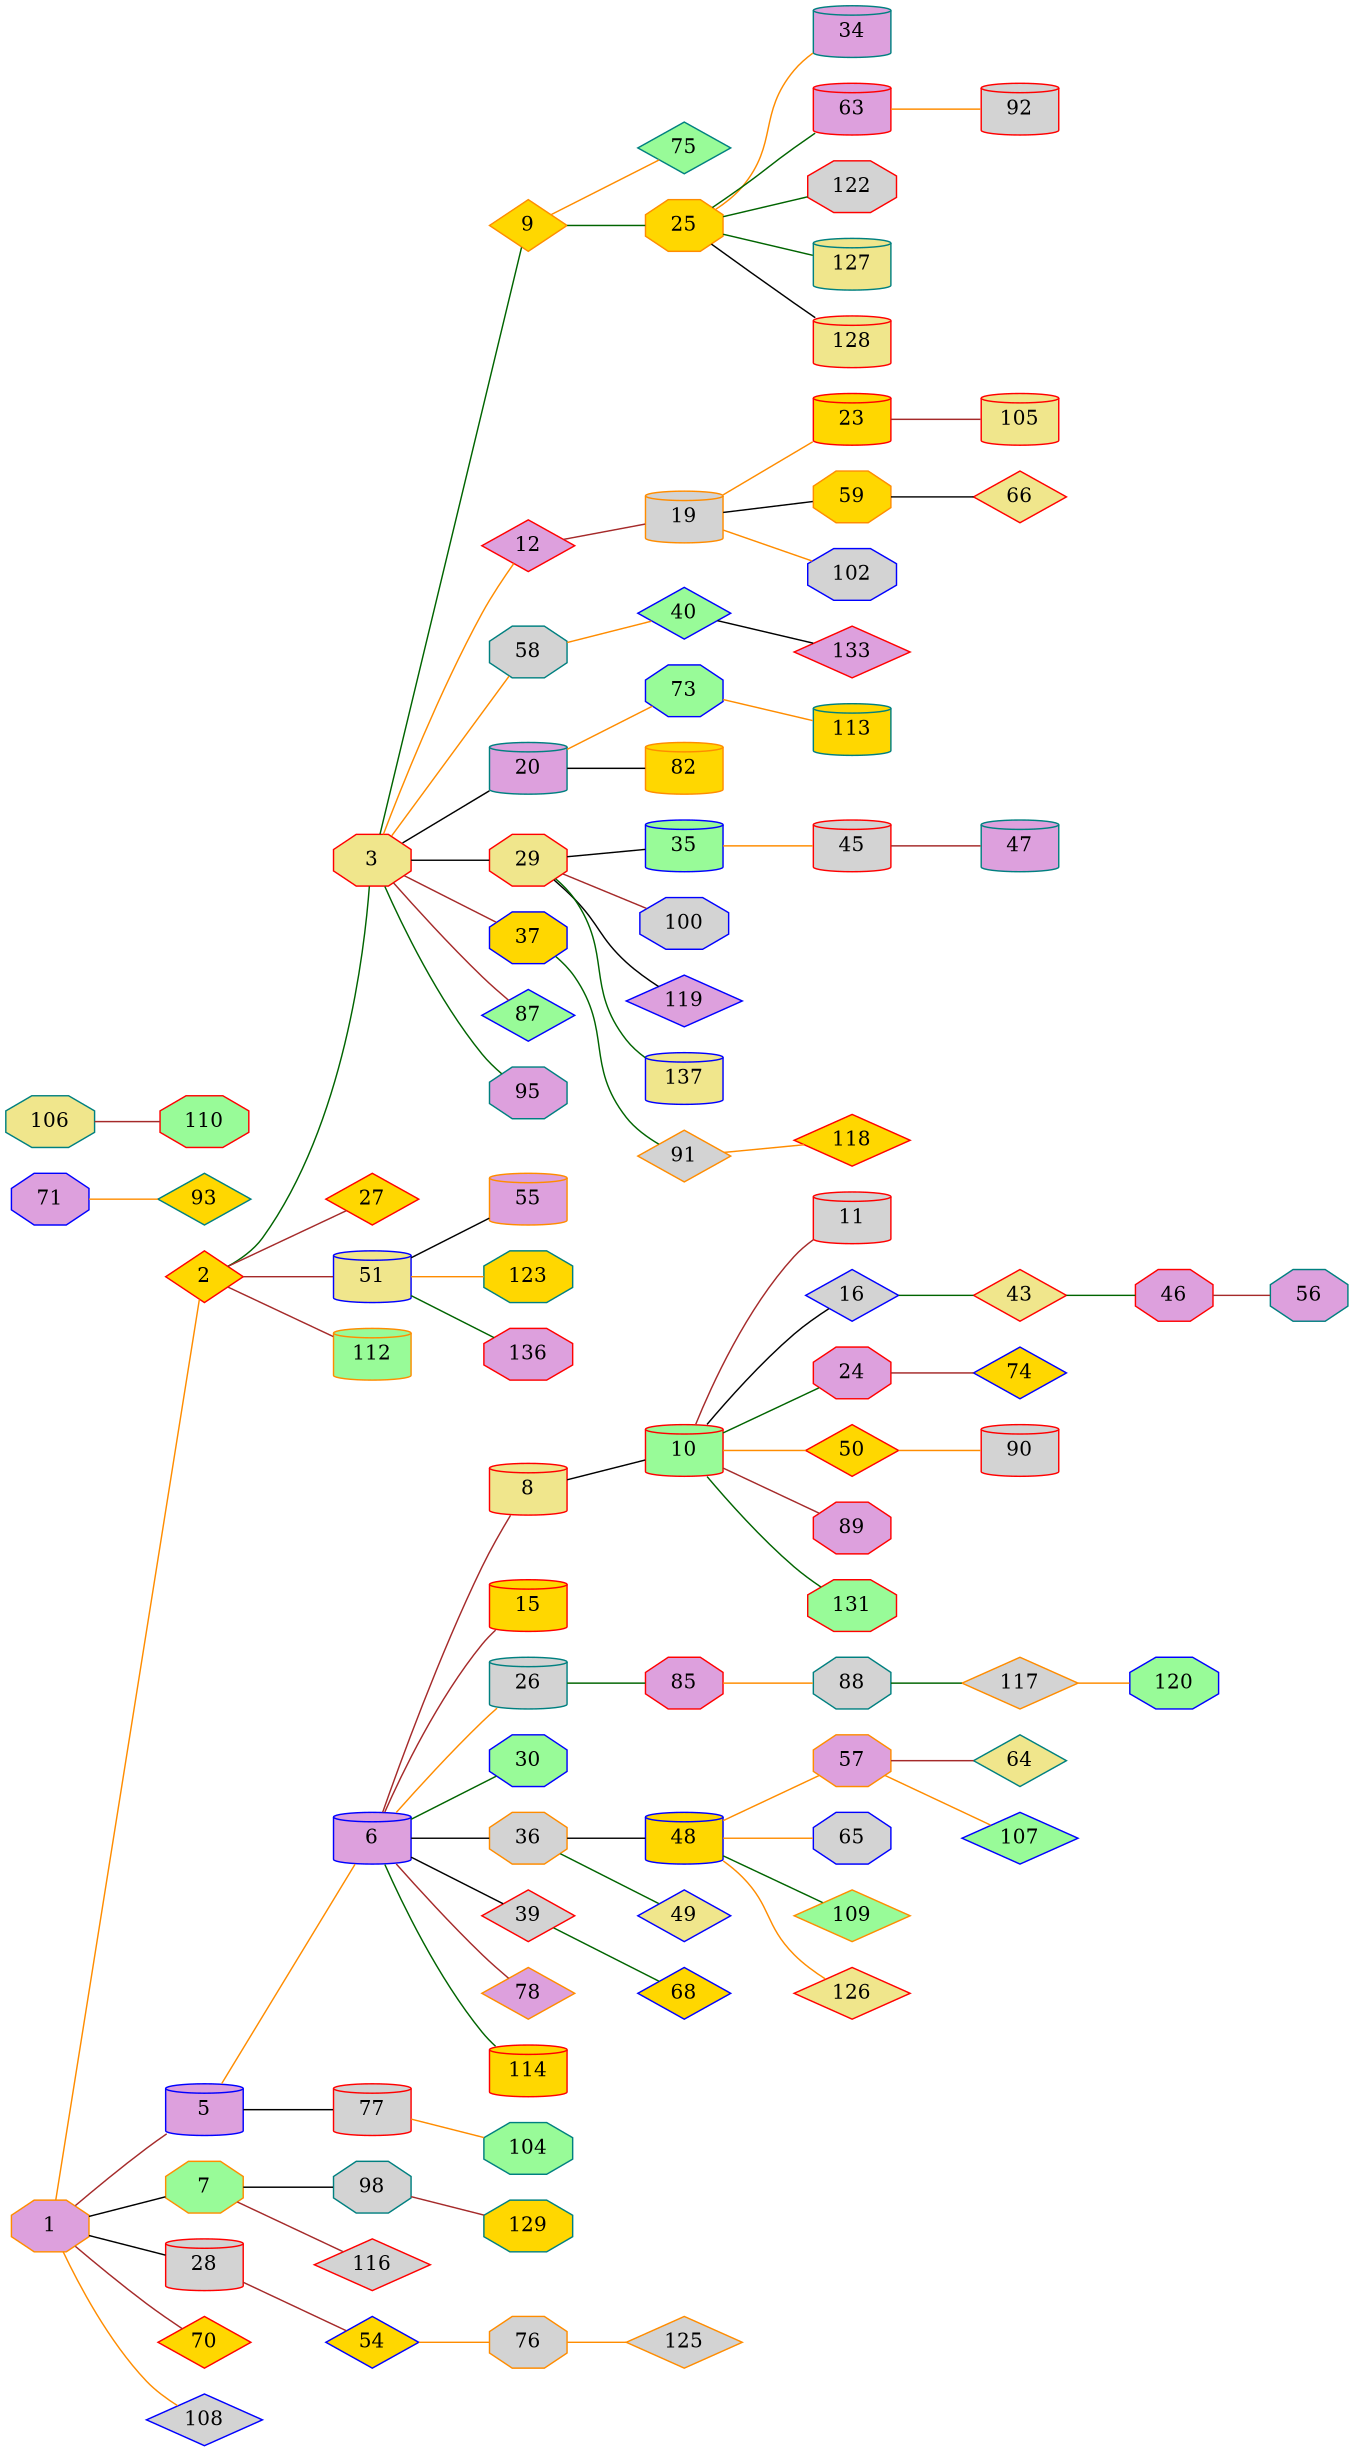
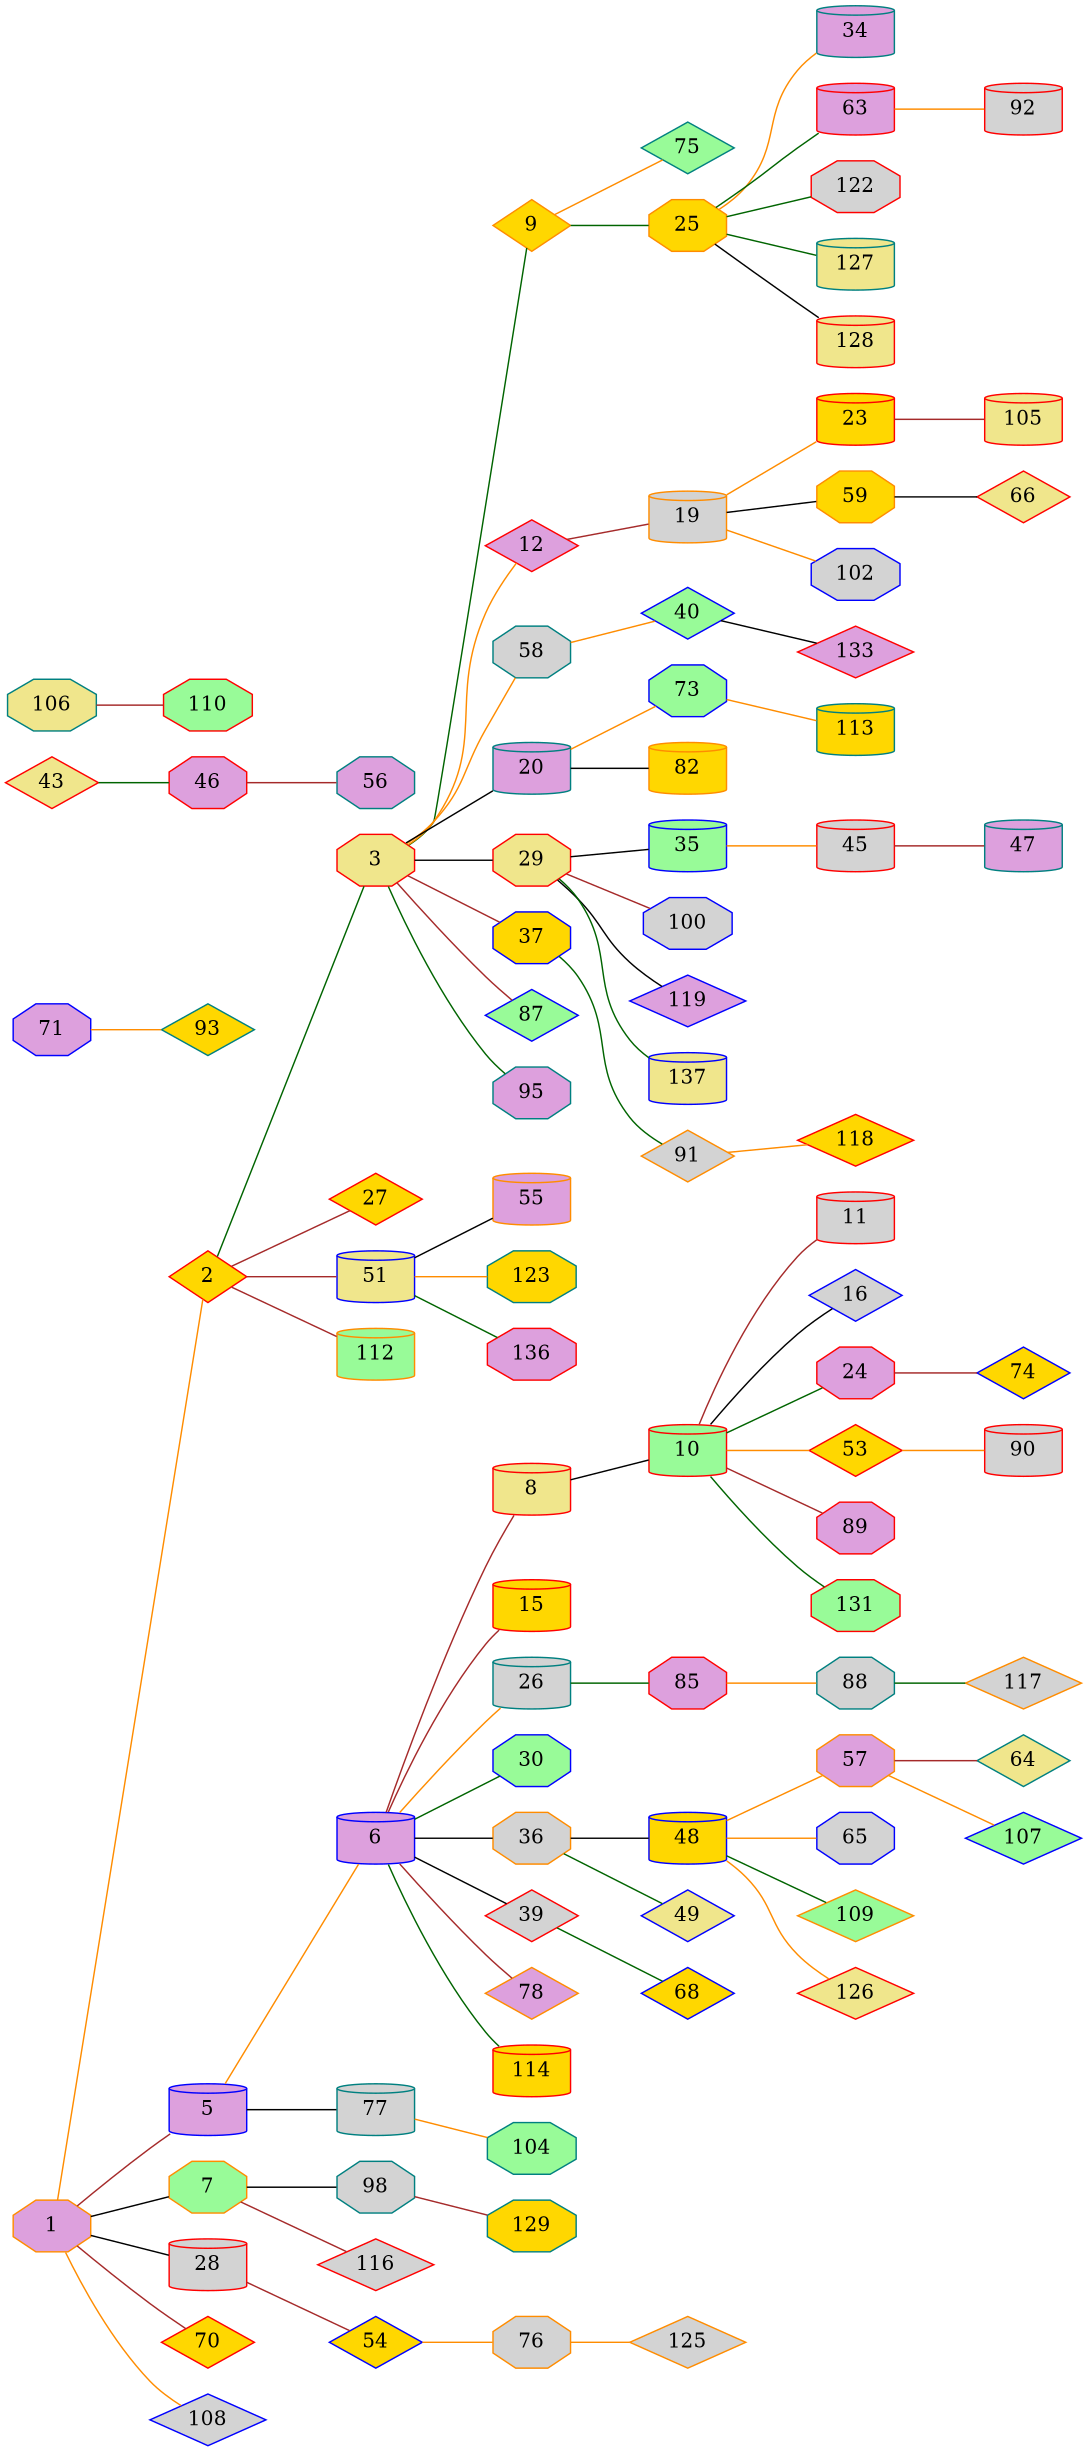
edge "16" -- "43": removed
node "50": label "50" -> "53"
node "120": removed
node "77": color red -> teal
